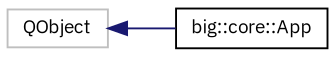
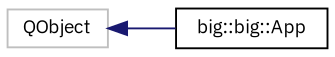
node "big::core::App": label "big::core::App" -> "big::big::App"
